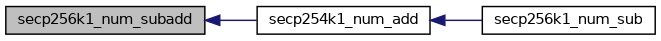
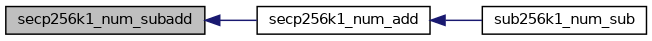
node "secp254k1_num_add": label "secp254k1_num_add" -> "secp256k1_num_add"
node "secp256k1_num_sub": label "secp256k1_num_sub" -> "sub256k1_num_sub"
